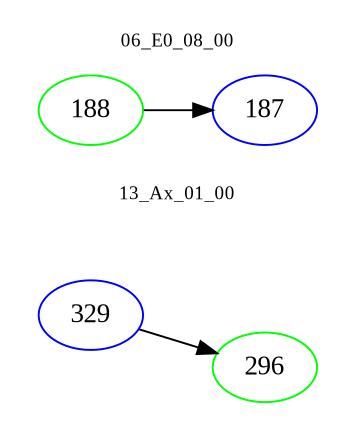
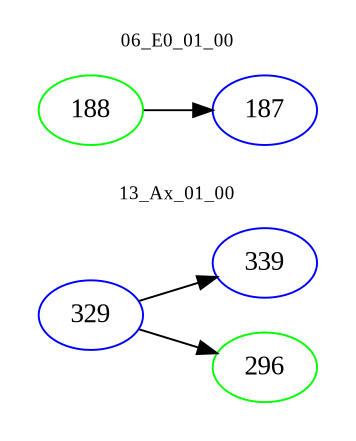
cluster "06_E0_08_00": label "06_E0_08_00" -> "06_E0_01_00"
node "339": added
